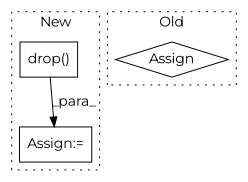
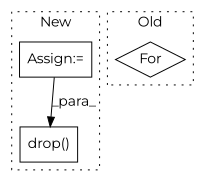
node "Assign": label "Assign" -> "For"
edge "drop()" -> "Assign:=": reversed
